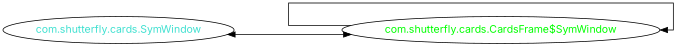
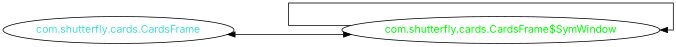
node "com.shutterfly.cards.SymWindow": label "com.shutterfly.cards.SymWindow" -> "com.shutterfly.cards.CardsFrame"
